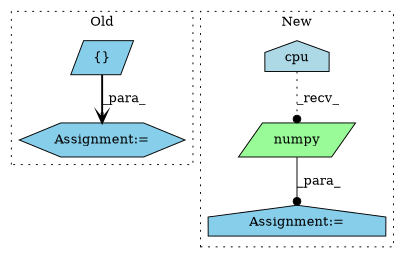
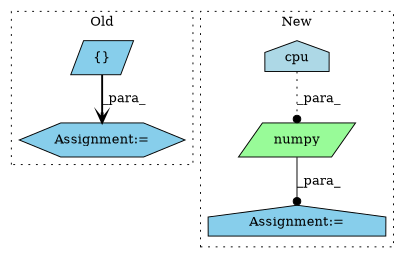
edge "cpu" -> "numpy": label "_recv_" -> "_para_"
